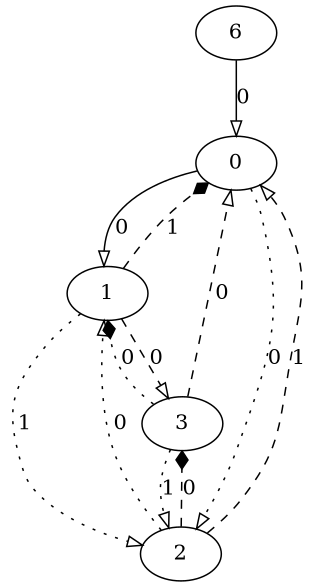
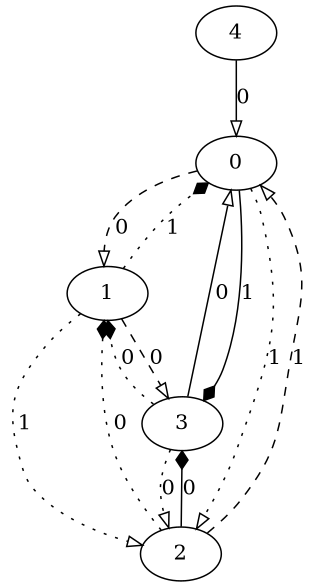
node "6": label "6" -> "4"
edge "0" -> "1": style solid -> dashed
edge "1" -> "0": style dashed -> dotted
edge "0" -> "3": added, label "1"
edge "3" -> "0": style dashed -> solid
edge "0" -> "2": label "0" -> "1"
edge "2" -> "1": arrowhead onormal -> diamond
edge "3" -> "2": label "1" -> "0"
edge "2" -> "3": style dashed -> solid
